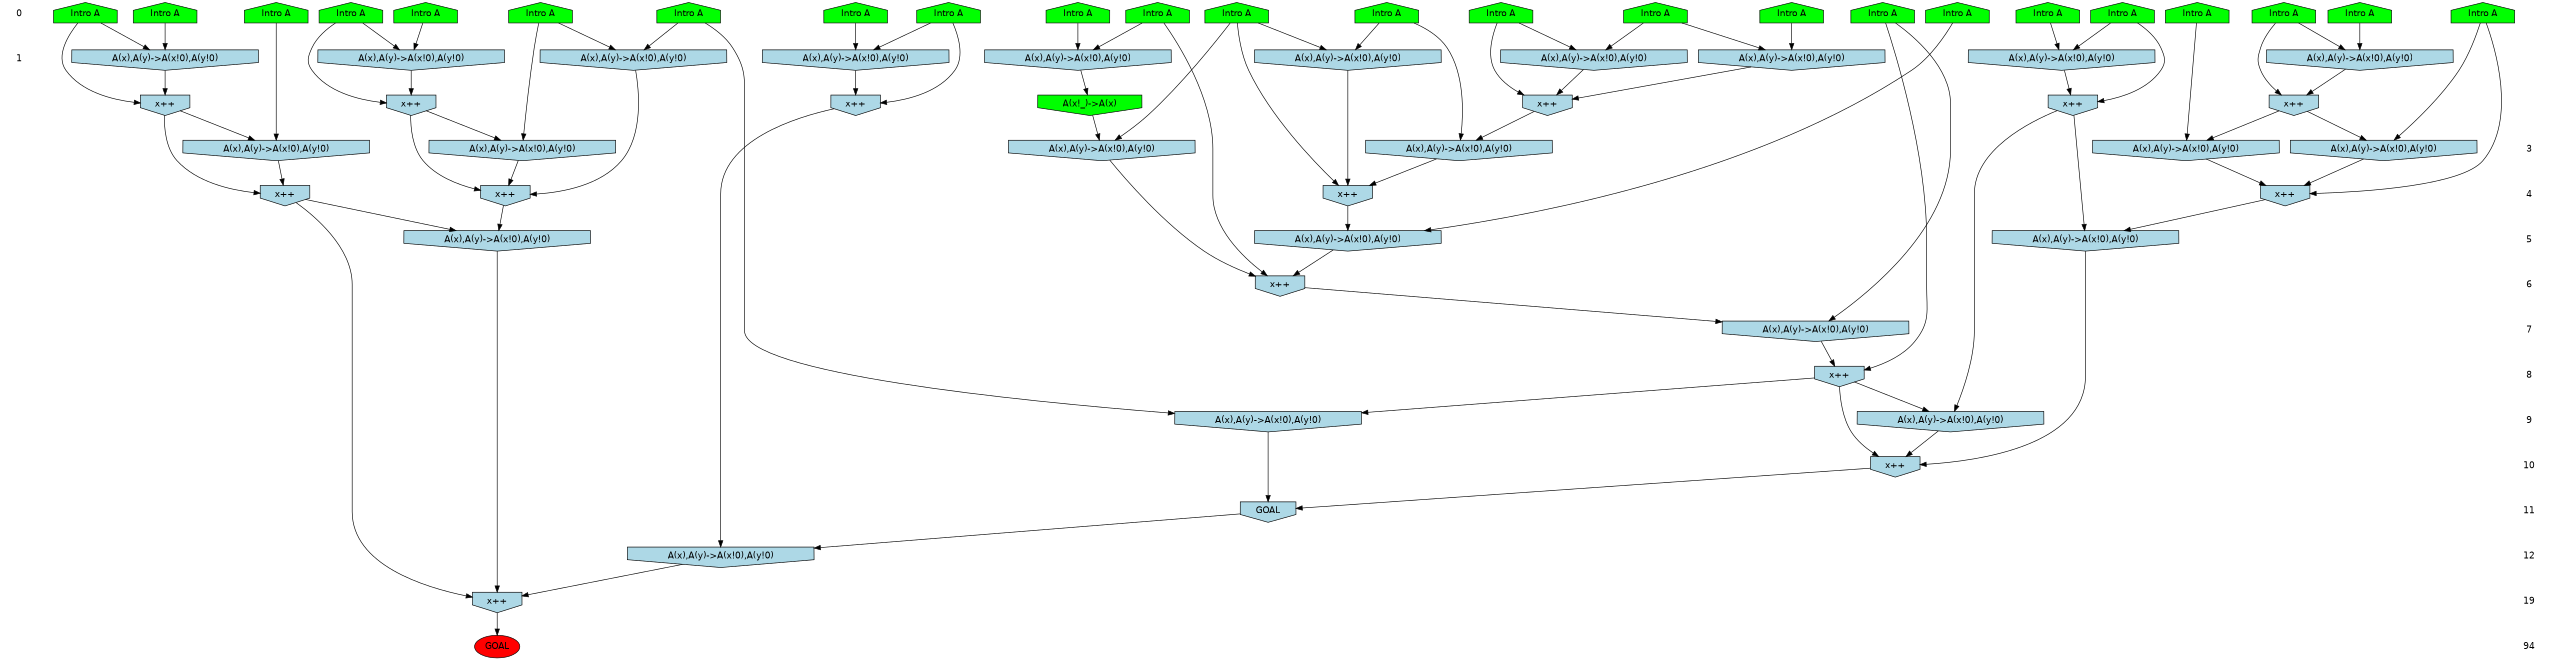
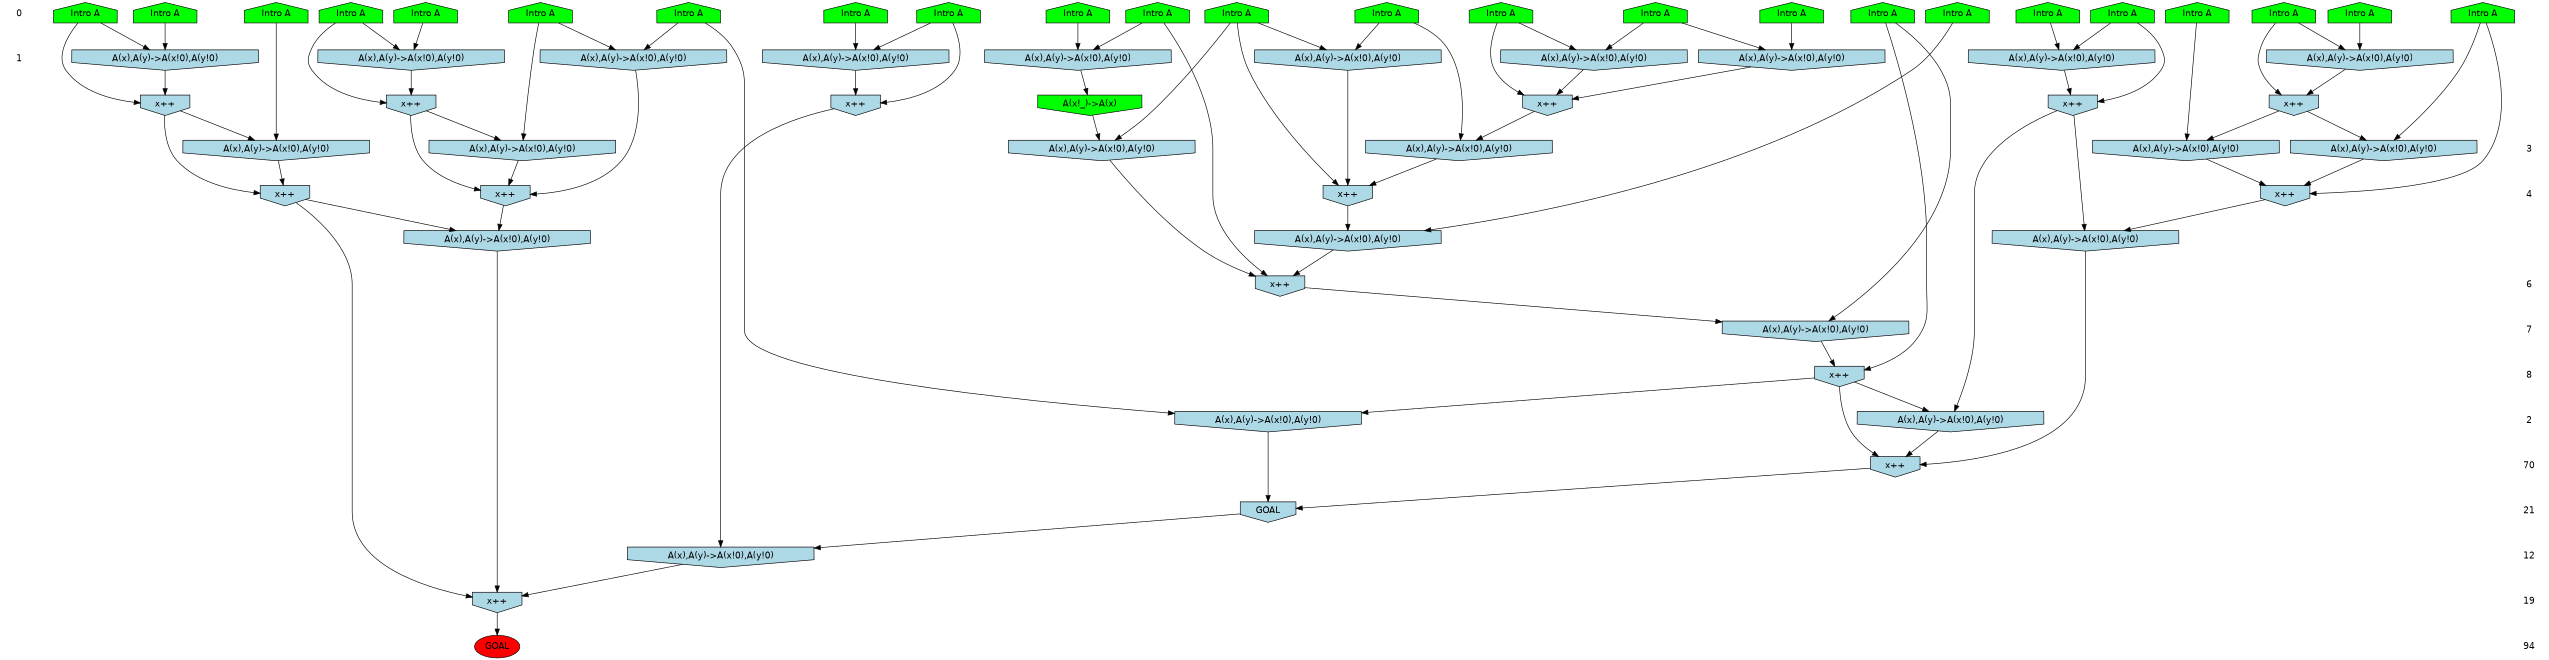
node "5": removed
node "9": label "9" -> "2"
node "10": label "10" -> "70"
node "11": label "11" -> "21"
